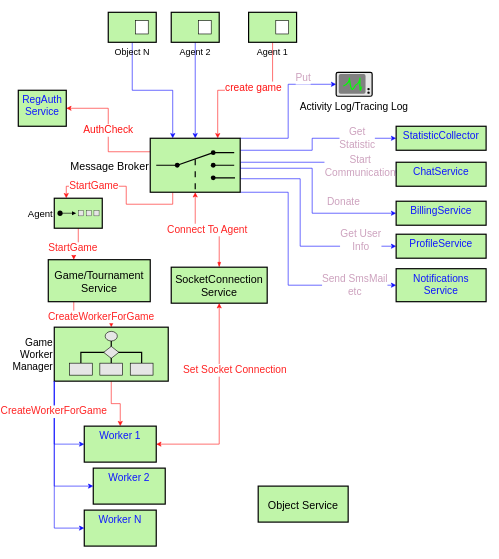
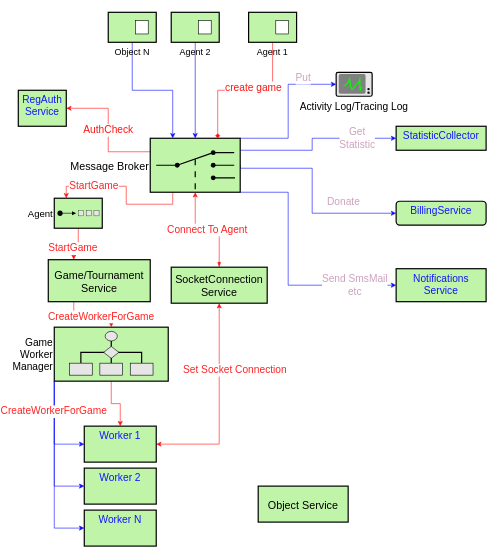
edge "Agent 1" -> "Message Broker": arrowhead classic -> diamond
edge "Message Broker" -> "ChatService": removed, label "Start Communication"
node "ChatService": removed
node "BillingService": shape rectangle -> rounded rectangle
edge "Message Broker" -> "ProfileService": removed, label "Get User Info"
node "ProfileService": removed
node "Worker 2": moved (129, 486) -> (120, 486)
